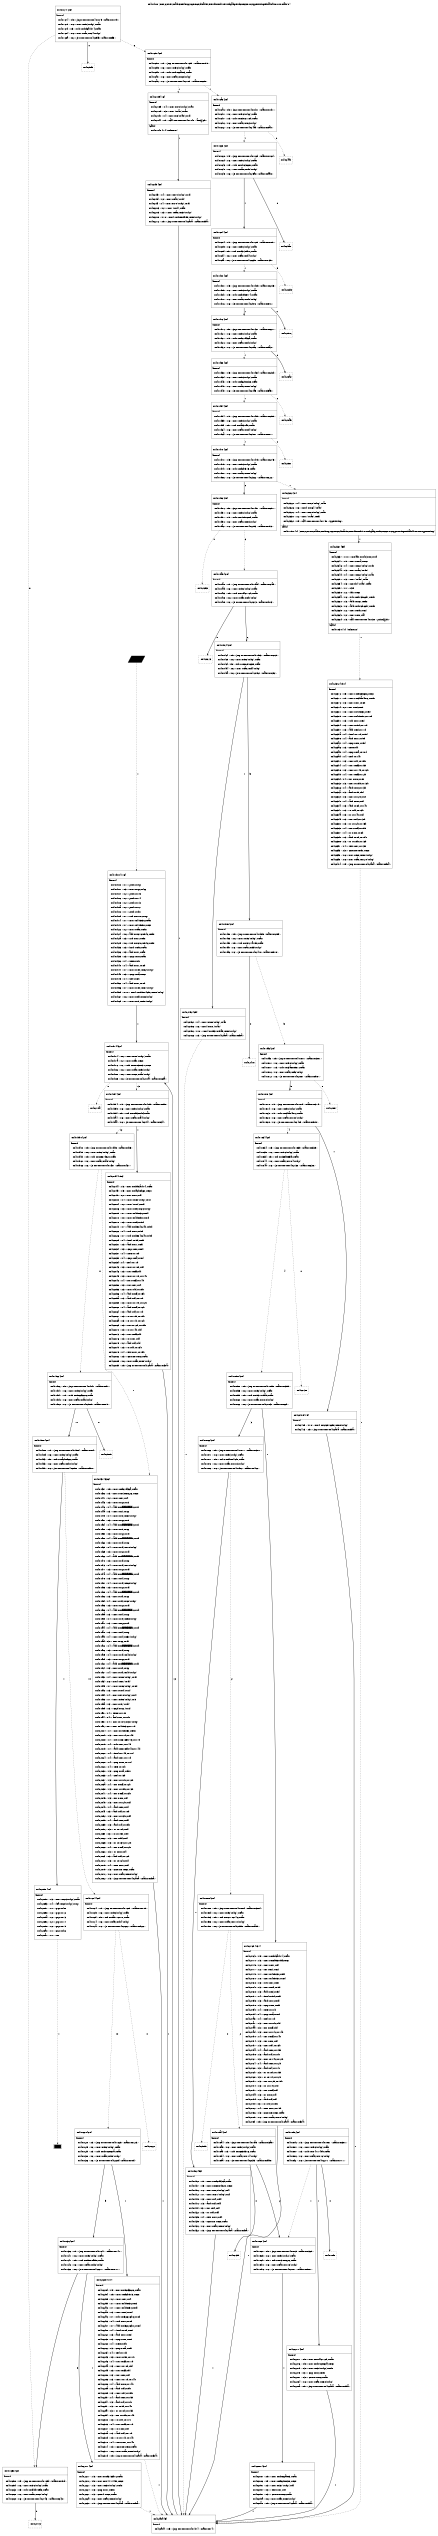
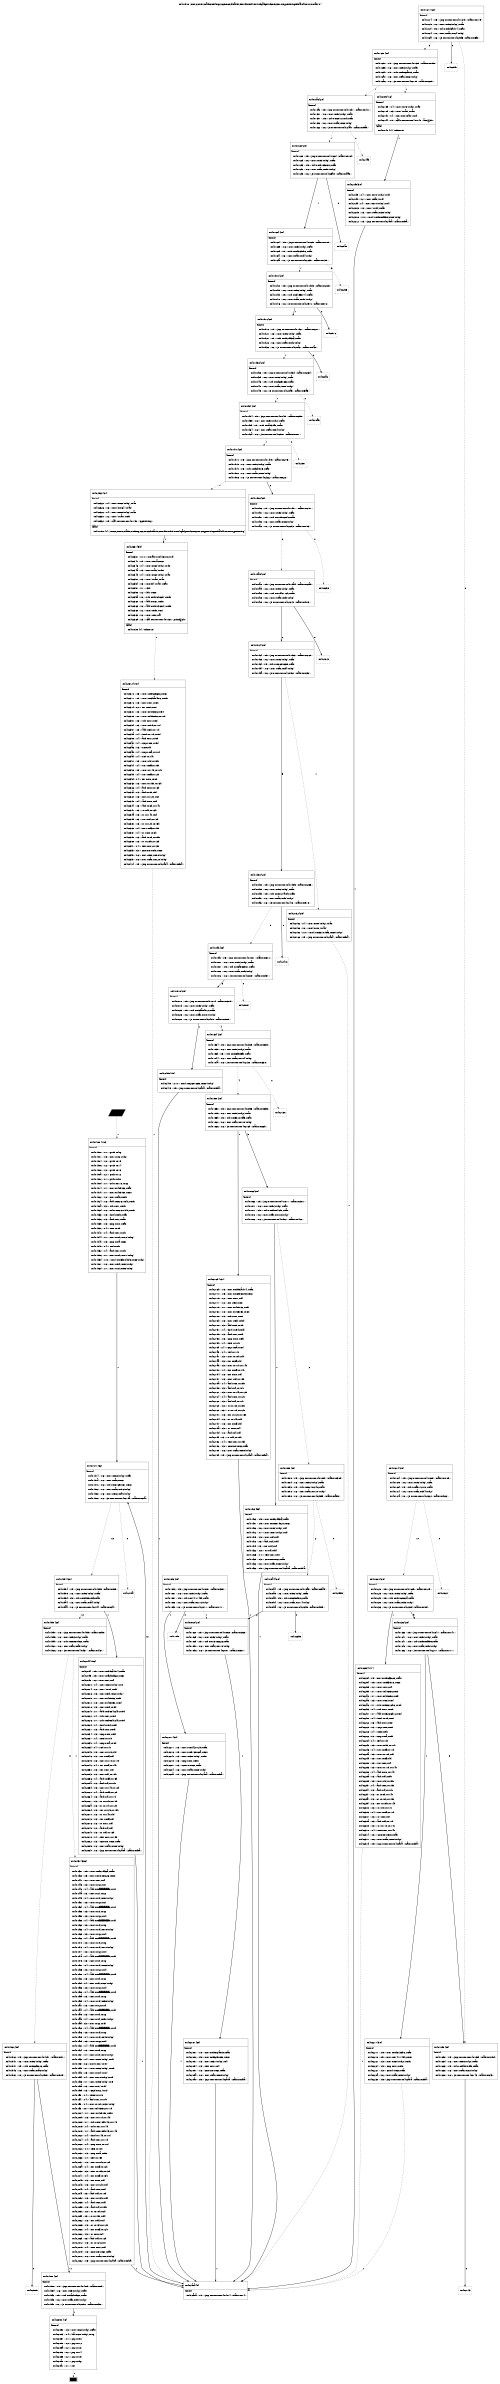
edge "0x401dc4 [28]" -> "0x402752 [25]": style bold -> dashed
edge "0x401be8 [28]" -> "0x401c04 [28]": removed, label "10"
